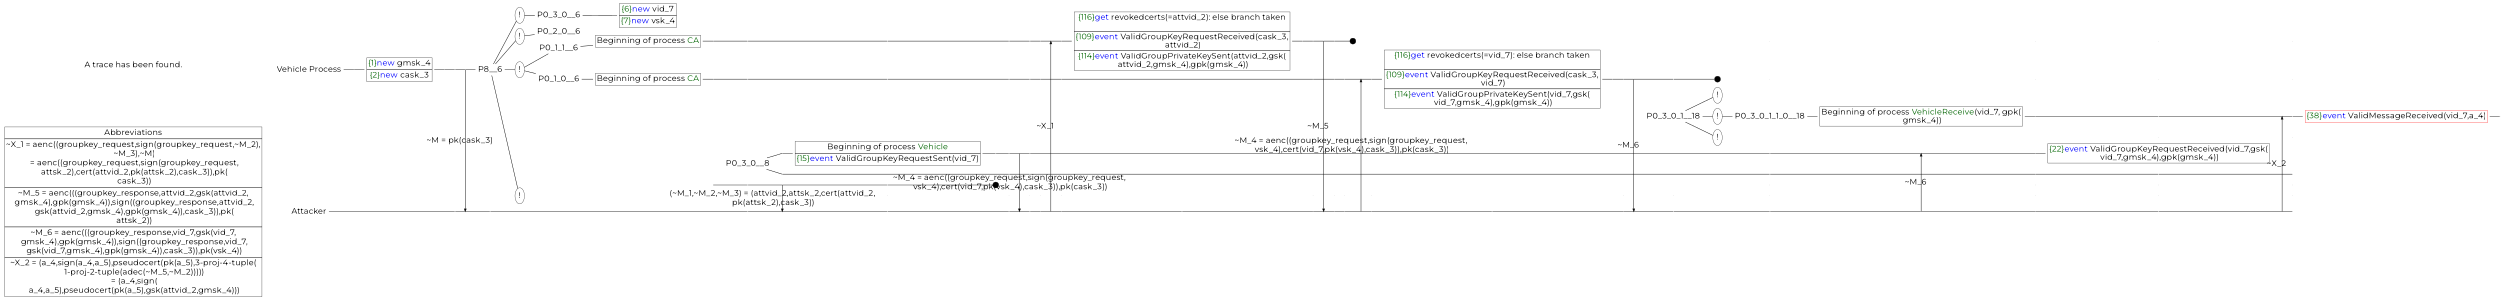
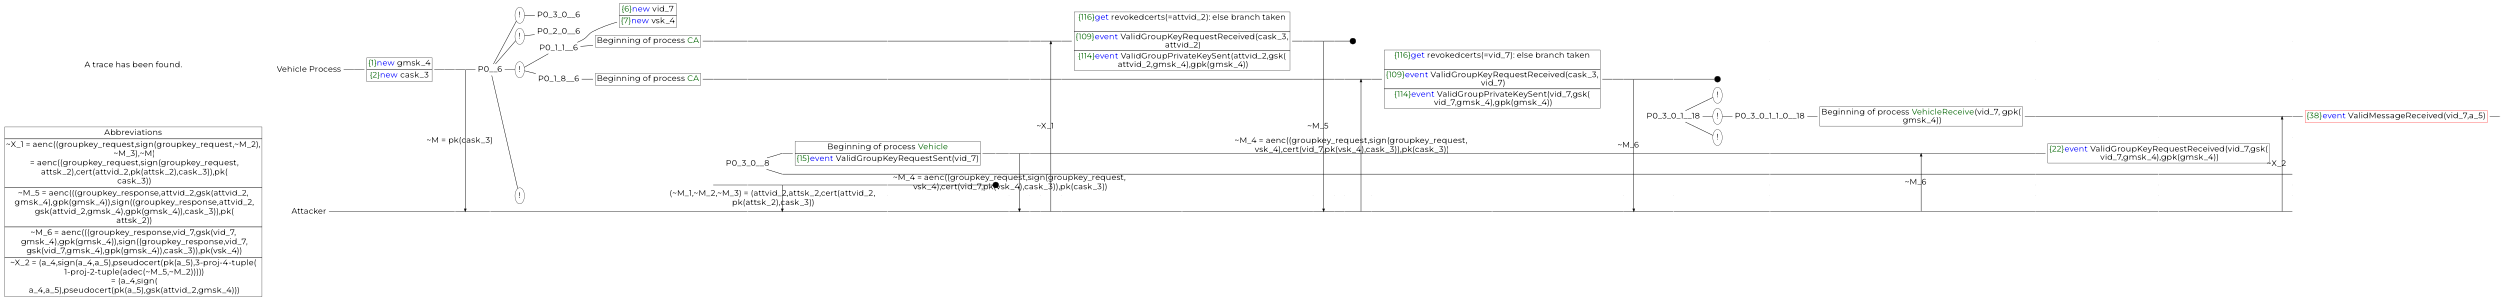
edge "P0_3_0__6" -- "{6}": now "P0_1_1__6" -- "{6}"
node "P8__6": label "P8__6" -> "P0__6"
node "P0_1_0__6": label "P0_1_0__6" -> "P0_1_8__6"
node "{38}": text "ValidMessageReceived(vid_7,a_4)" -> "ValidMessageReceived(vid_7,a_5)"
